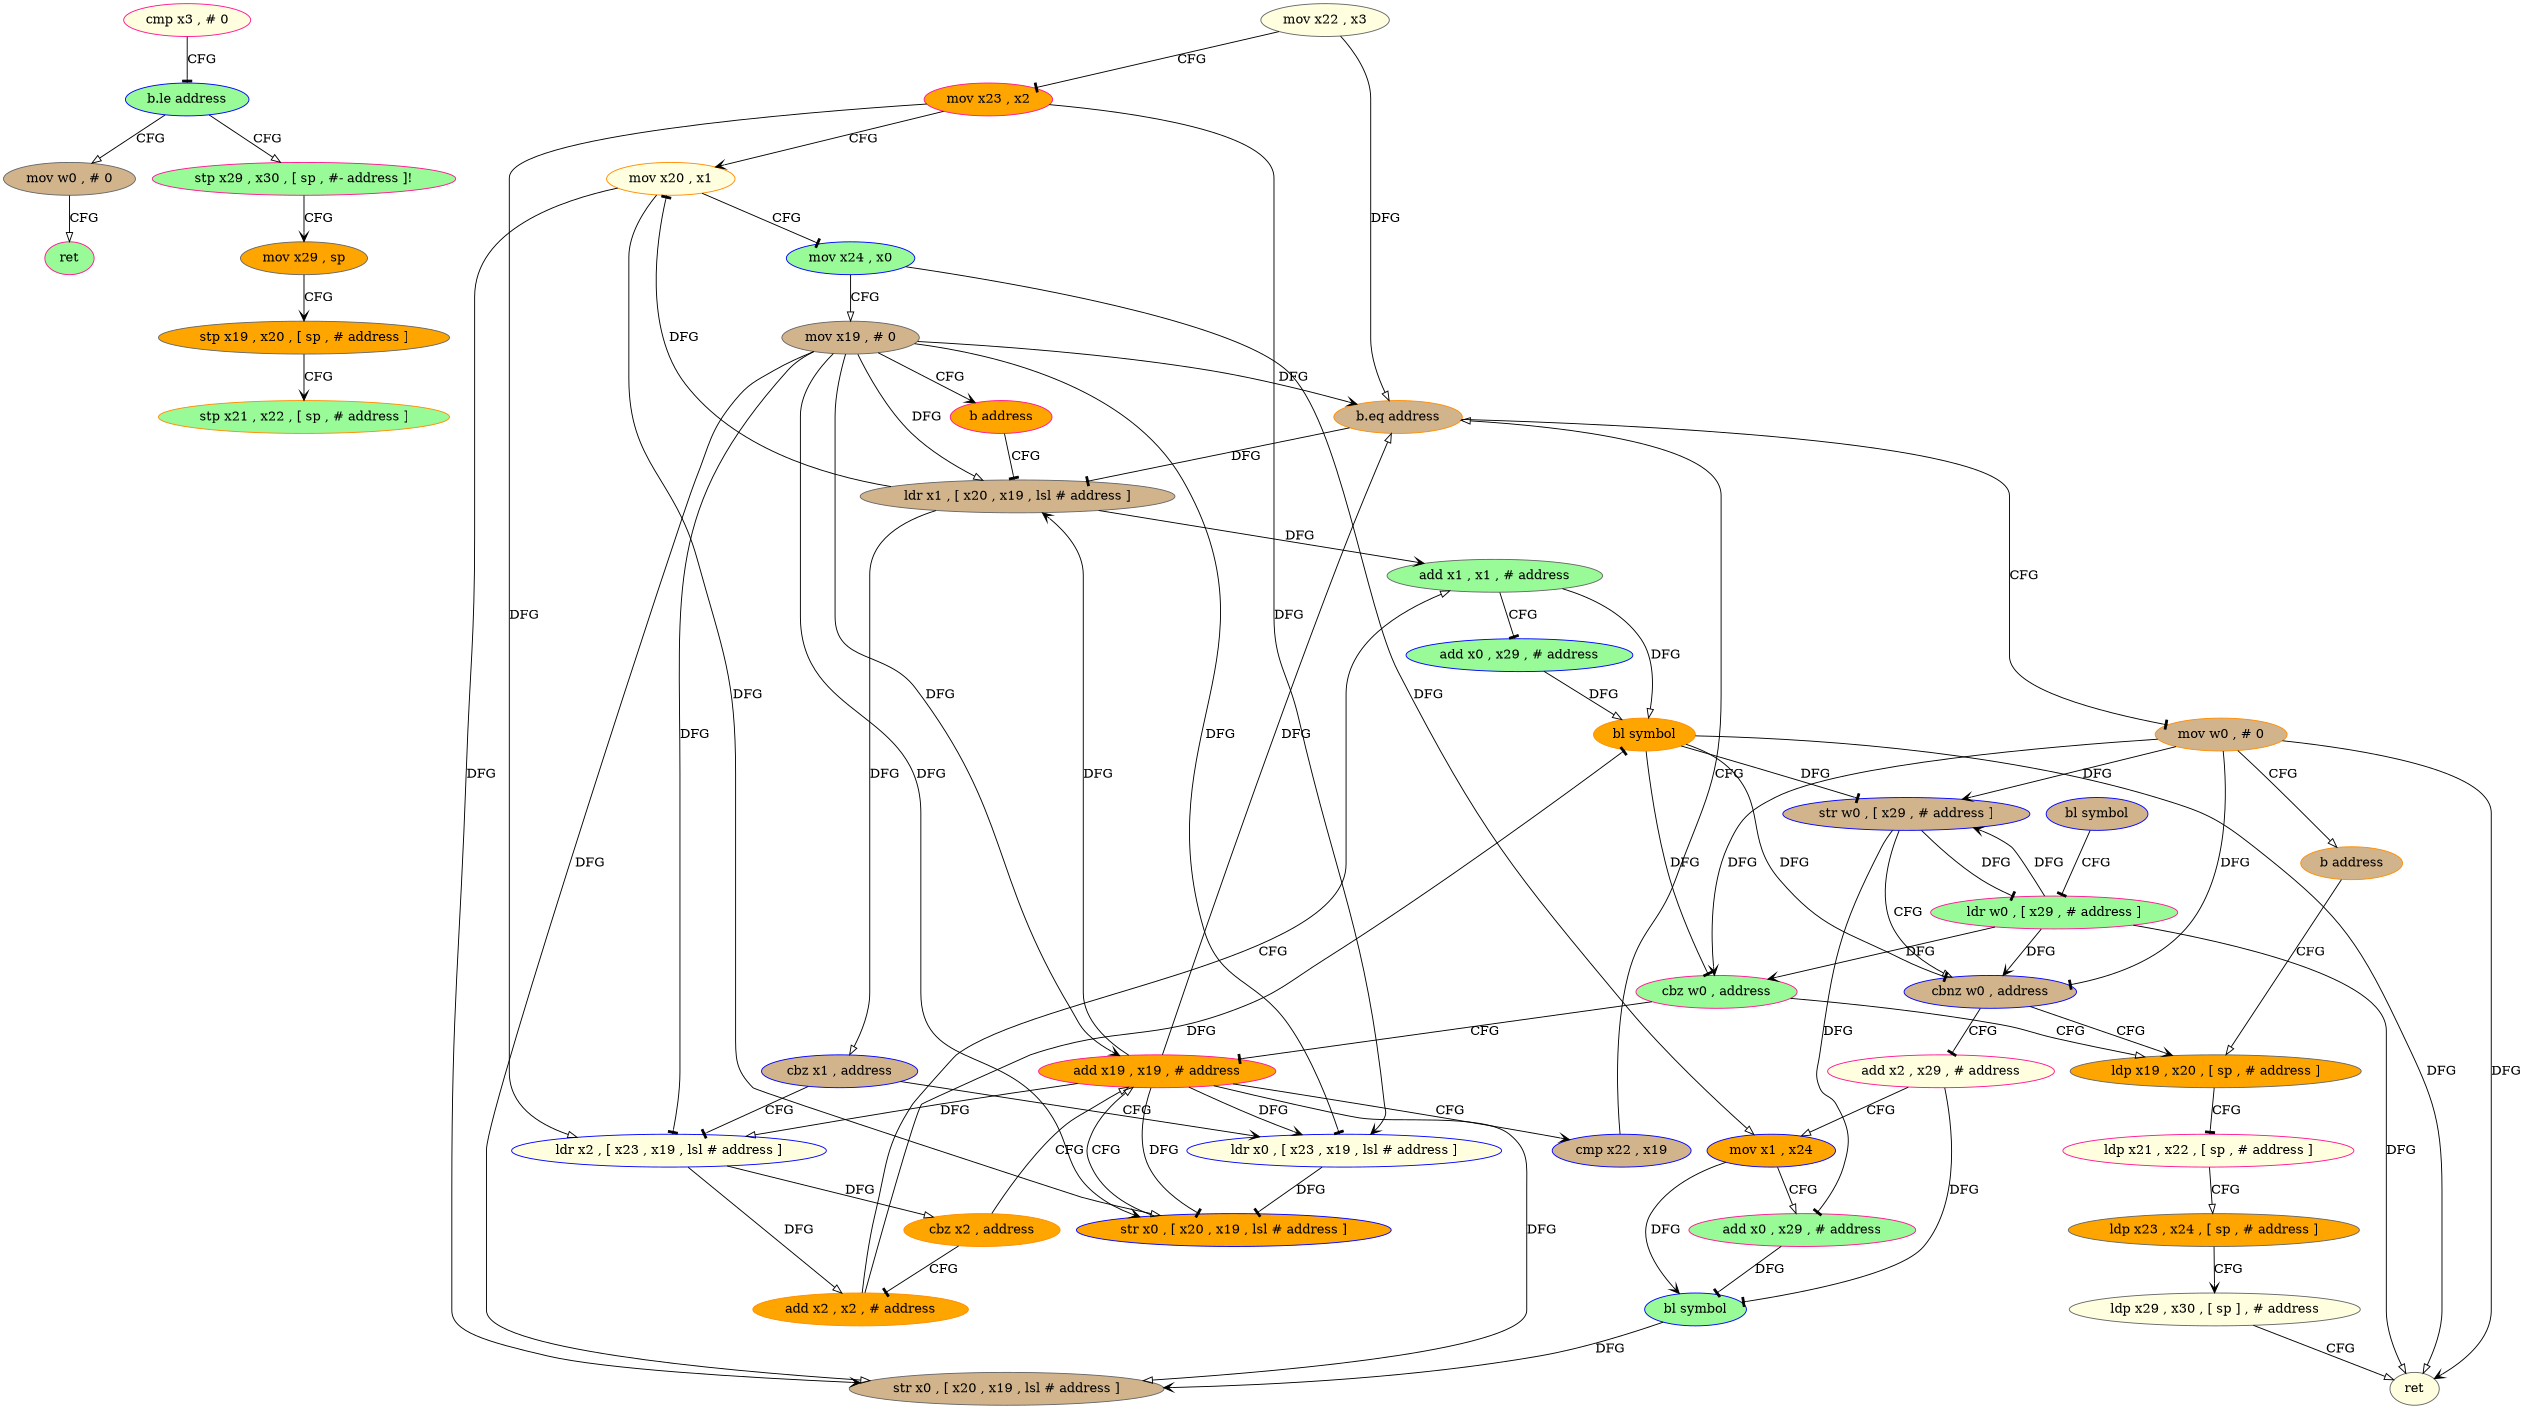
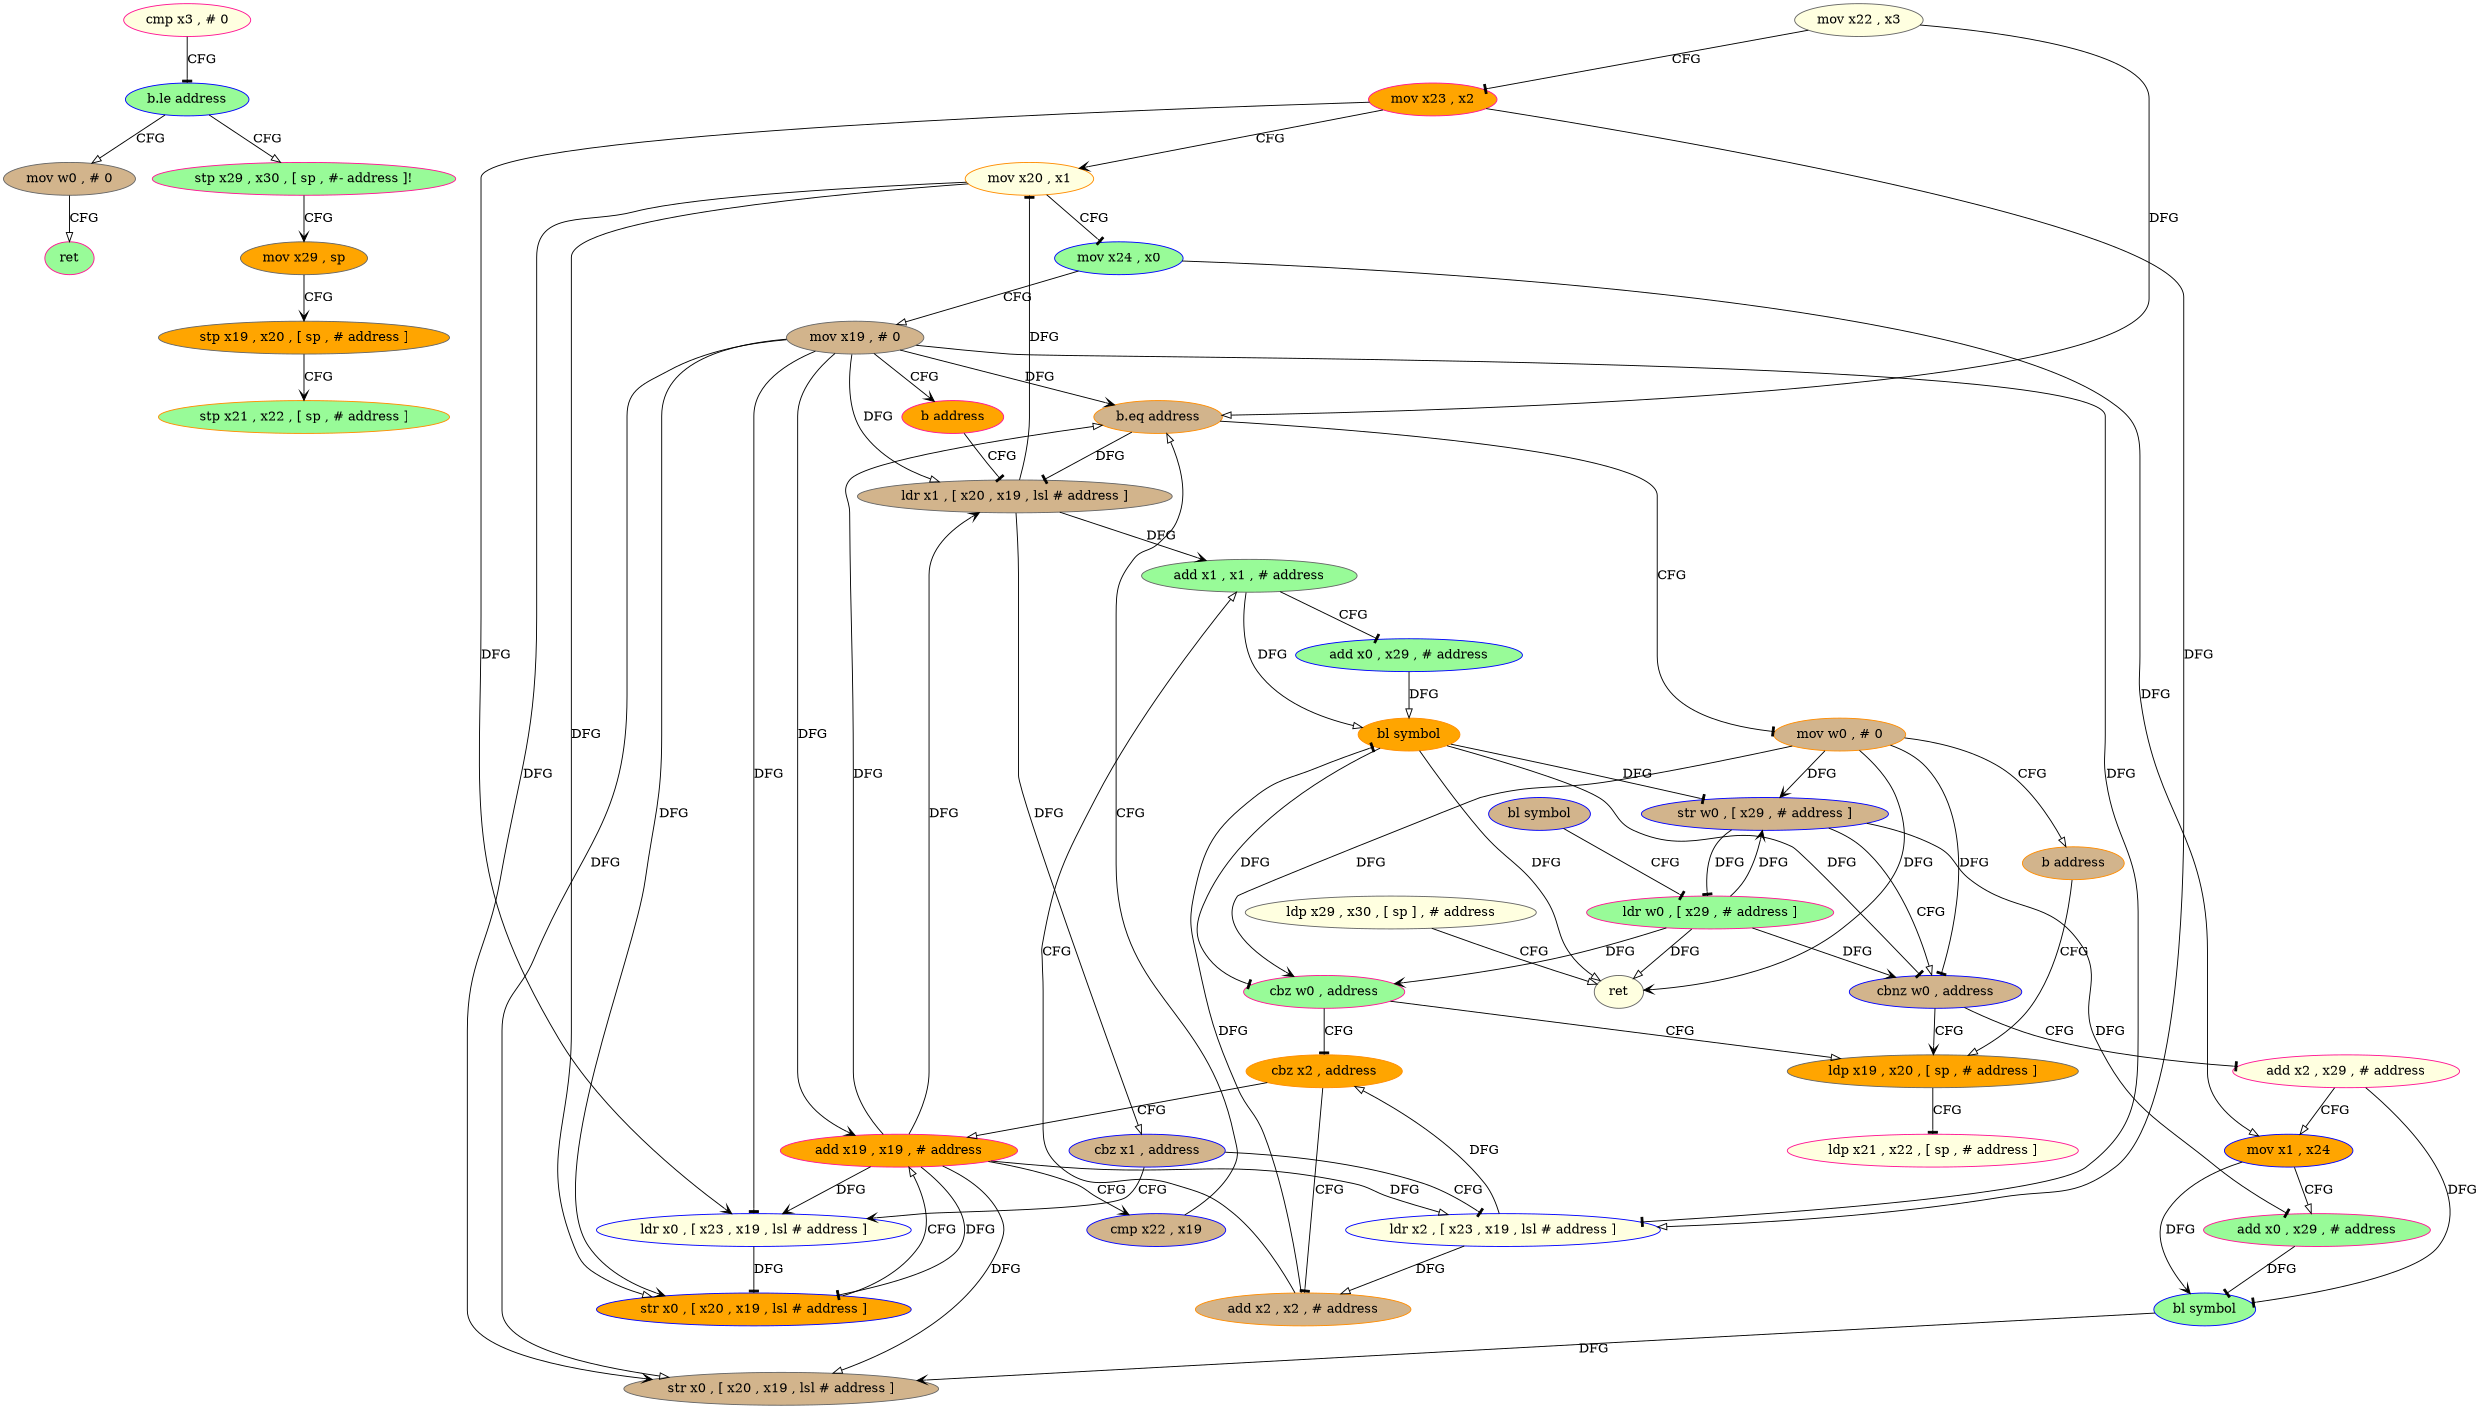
edge "cbz w0 , address" -> "add x19 , x19 , # address": now "cbz w0 , address" -> "cbz x2 , address"
node "ldp x23 , x24 , [ sp , # address ]": removed
node "add x2 , x2 , # address": fillcolor orange -> tan
